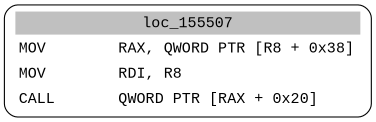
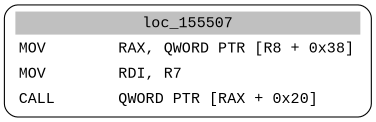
node "loc_155507": text "MOV        RDI, R8" -> "MOV        RDI, R7"
